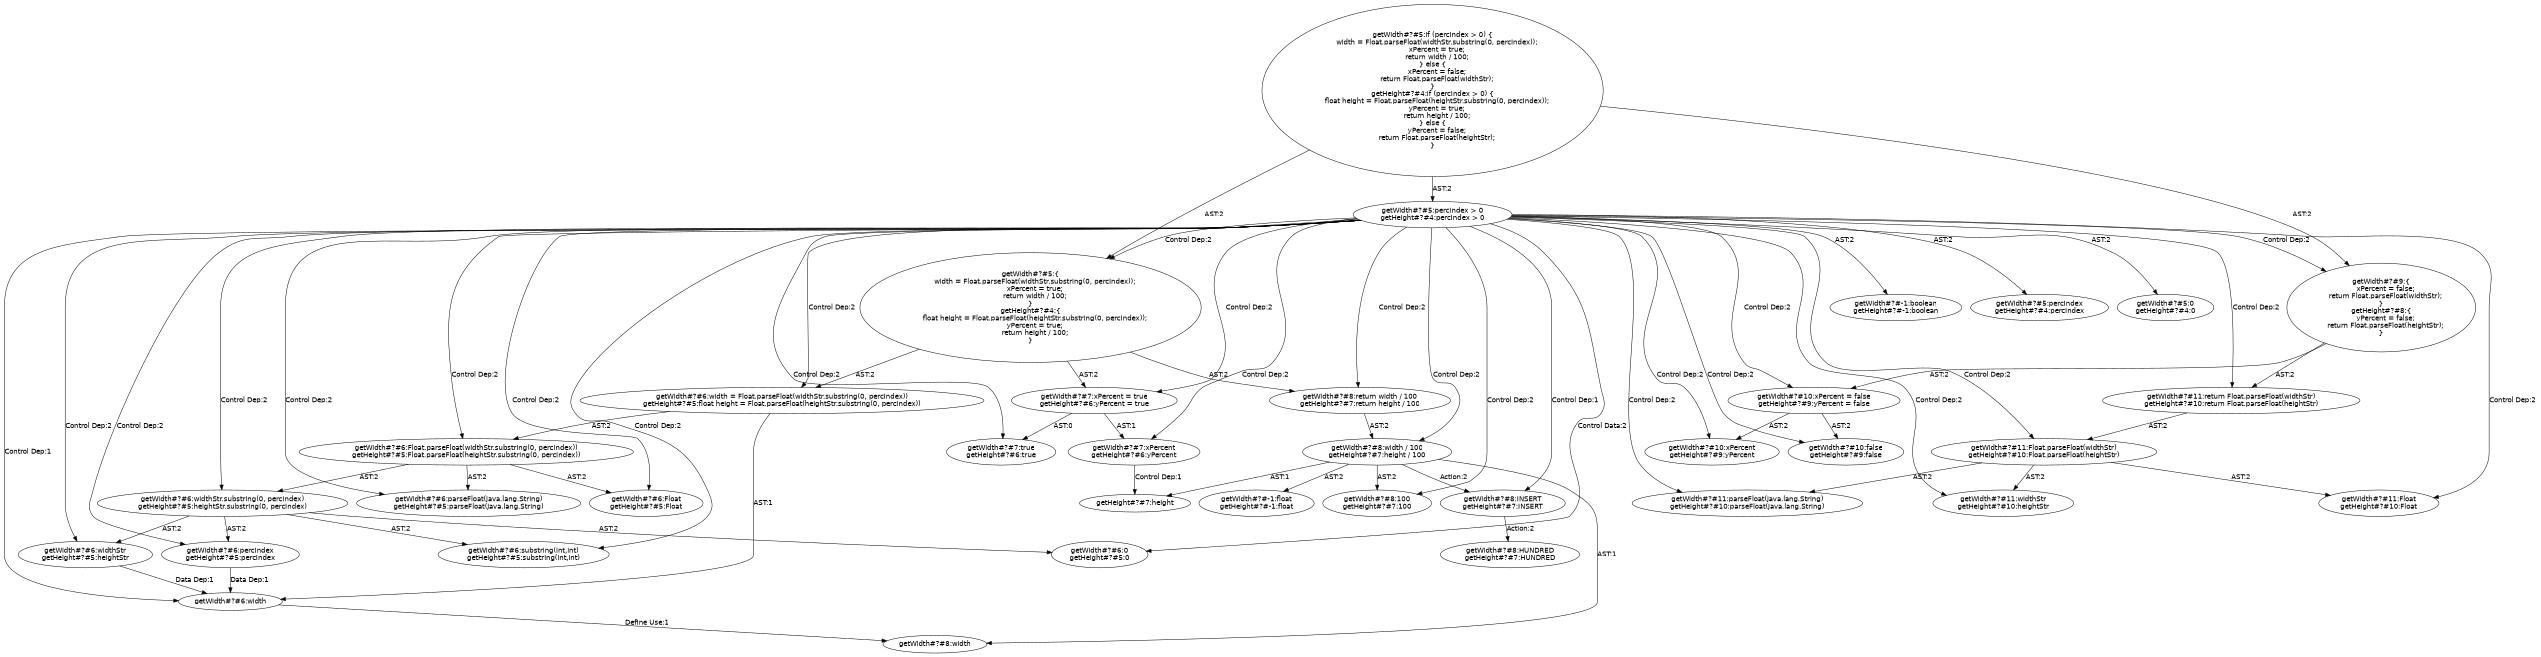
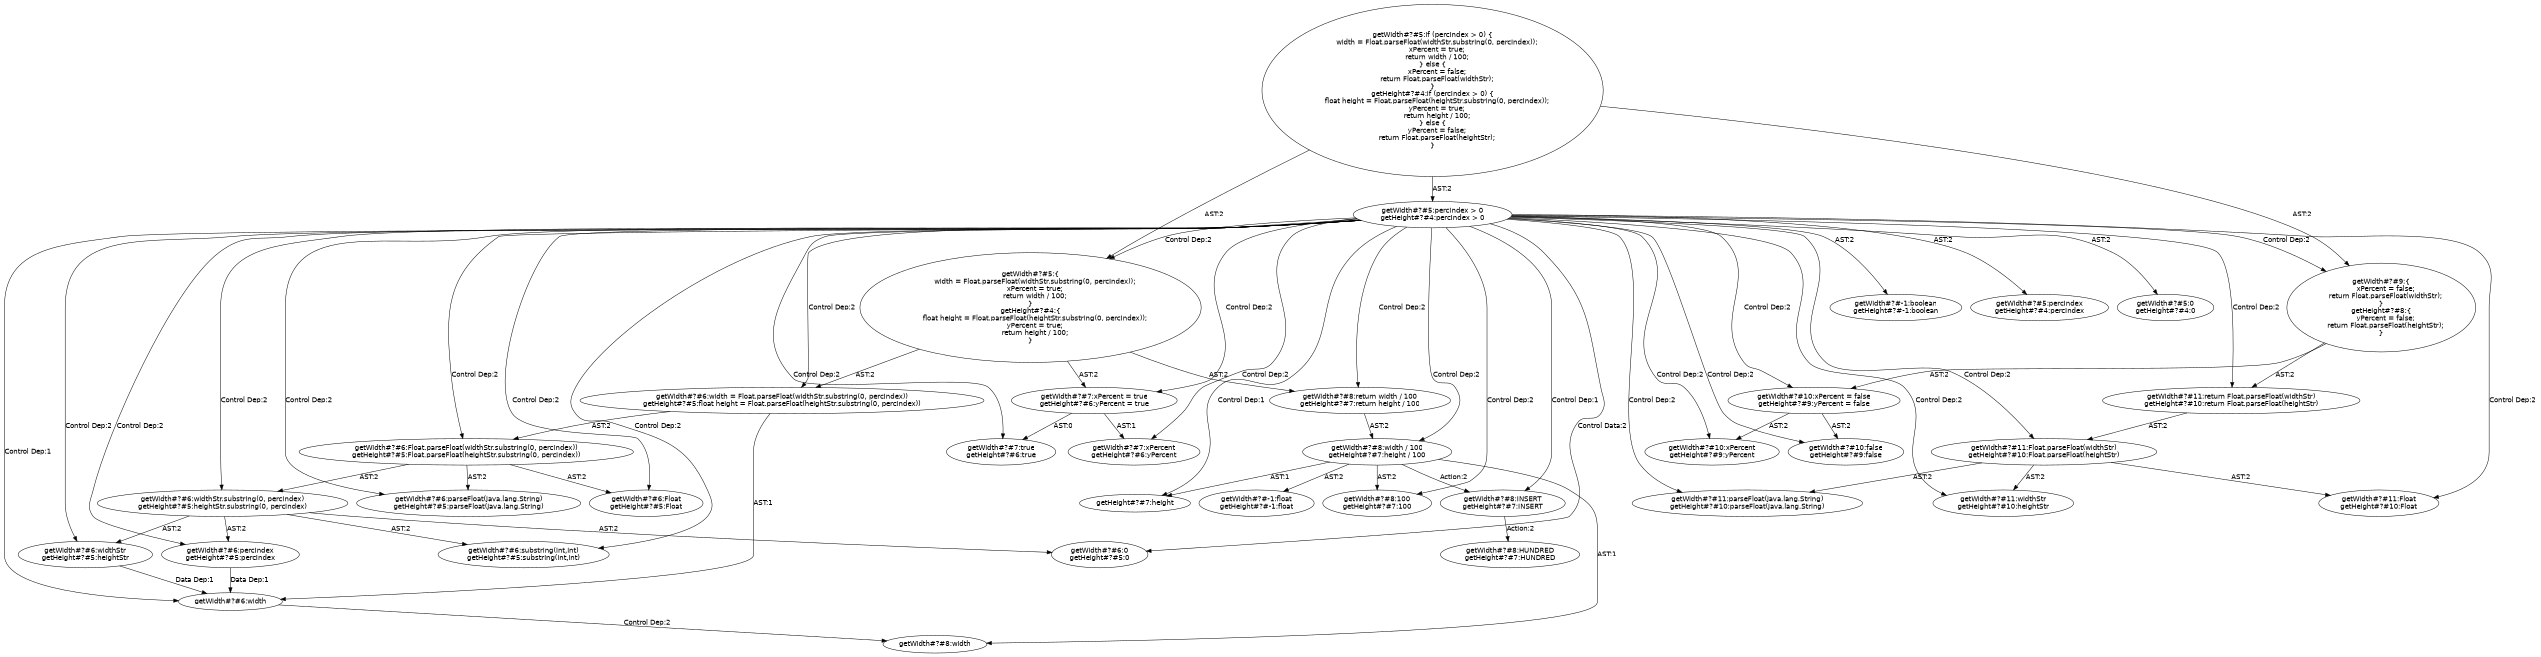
edge "getWidth#?#7:xPercent getHeight#?#6:yPercent" -> "getHeight#?#7:height": now "getWidth#?#5:percIndex > 0 getHeight#?#4:percIndex > 0" -> "getHeight#?#7:height"
edge "getWidth#?#6:width" -> "getWidth#?#8:width": label "Define Use:1" -> "Control Dep:2"
